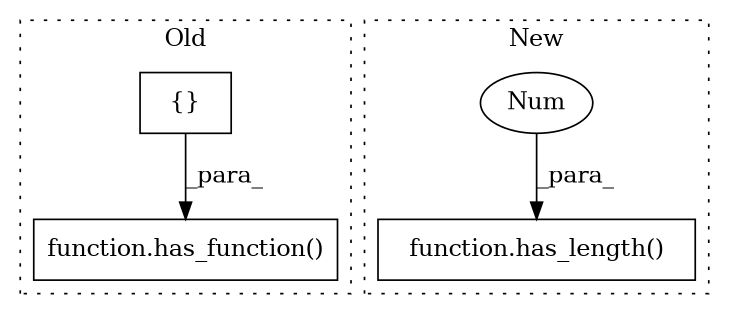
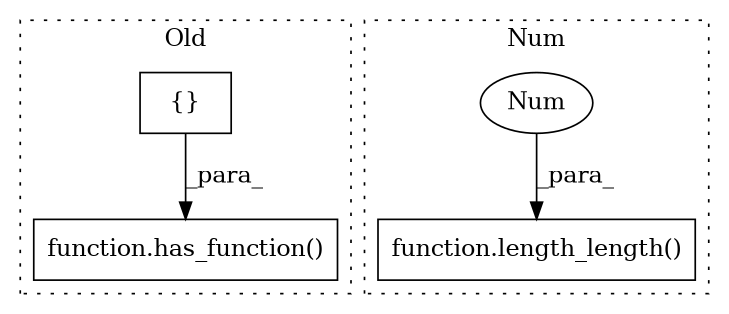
cluster "New": label "New" -> "Num"
node "function.has_length()": label "function.has_length()" -> "function.length_length()"
